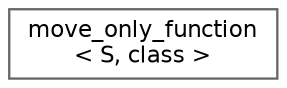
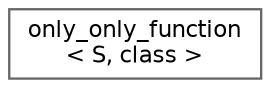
node "move_only_function < S, class >": label "move_only_function < S, class >" -> "only_only_function < S, class >"
